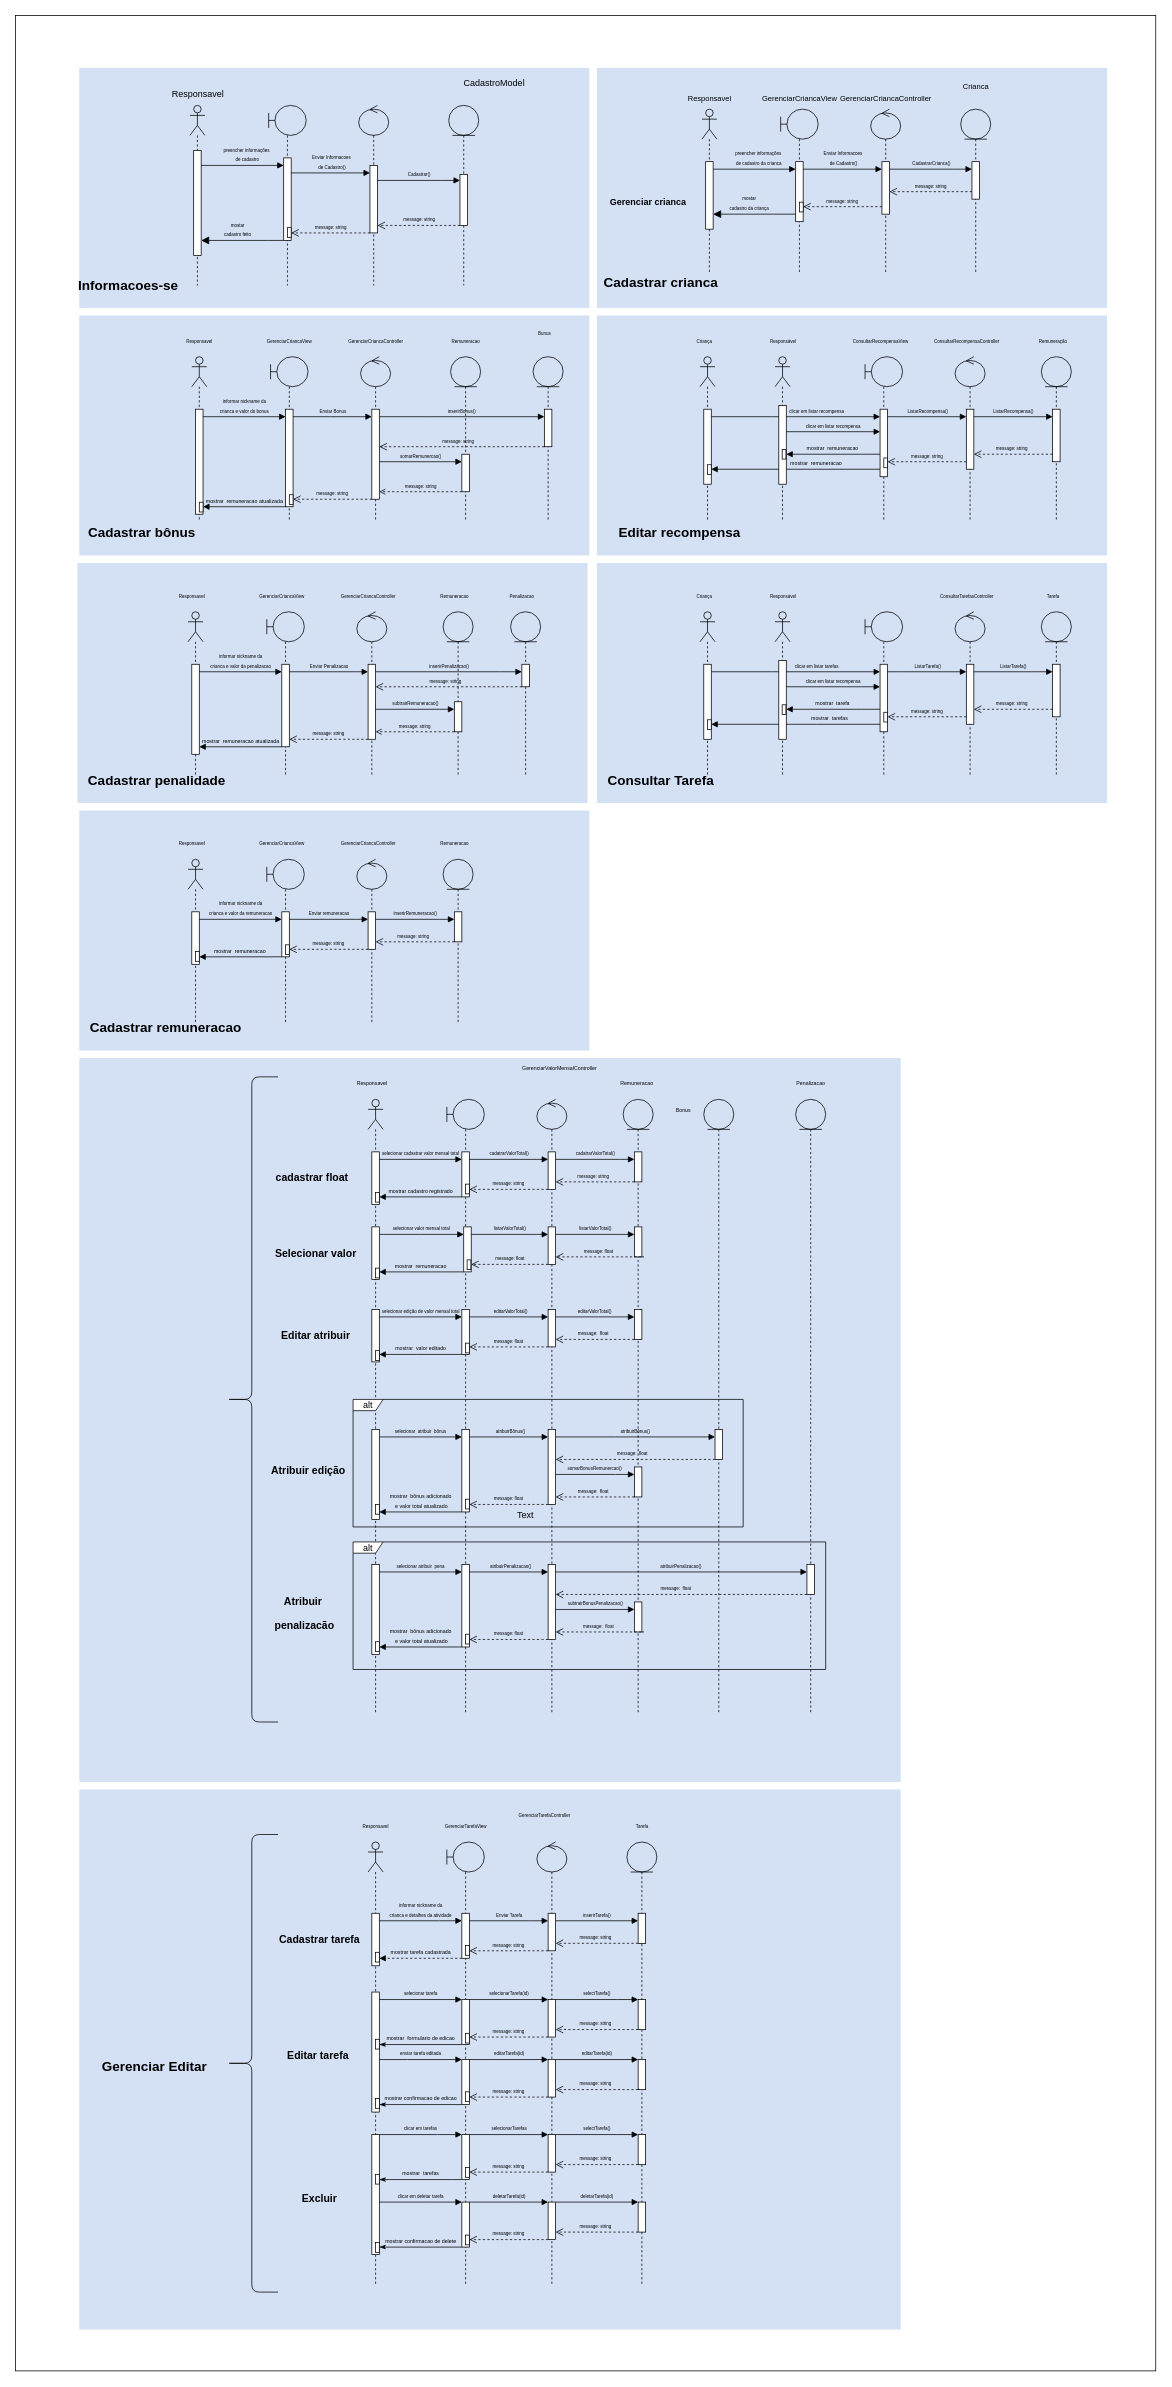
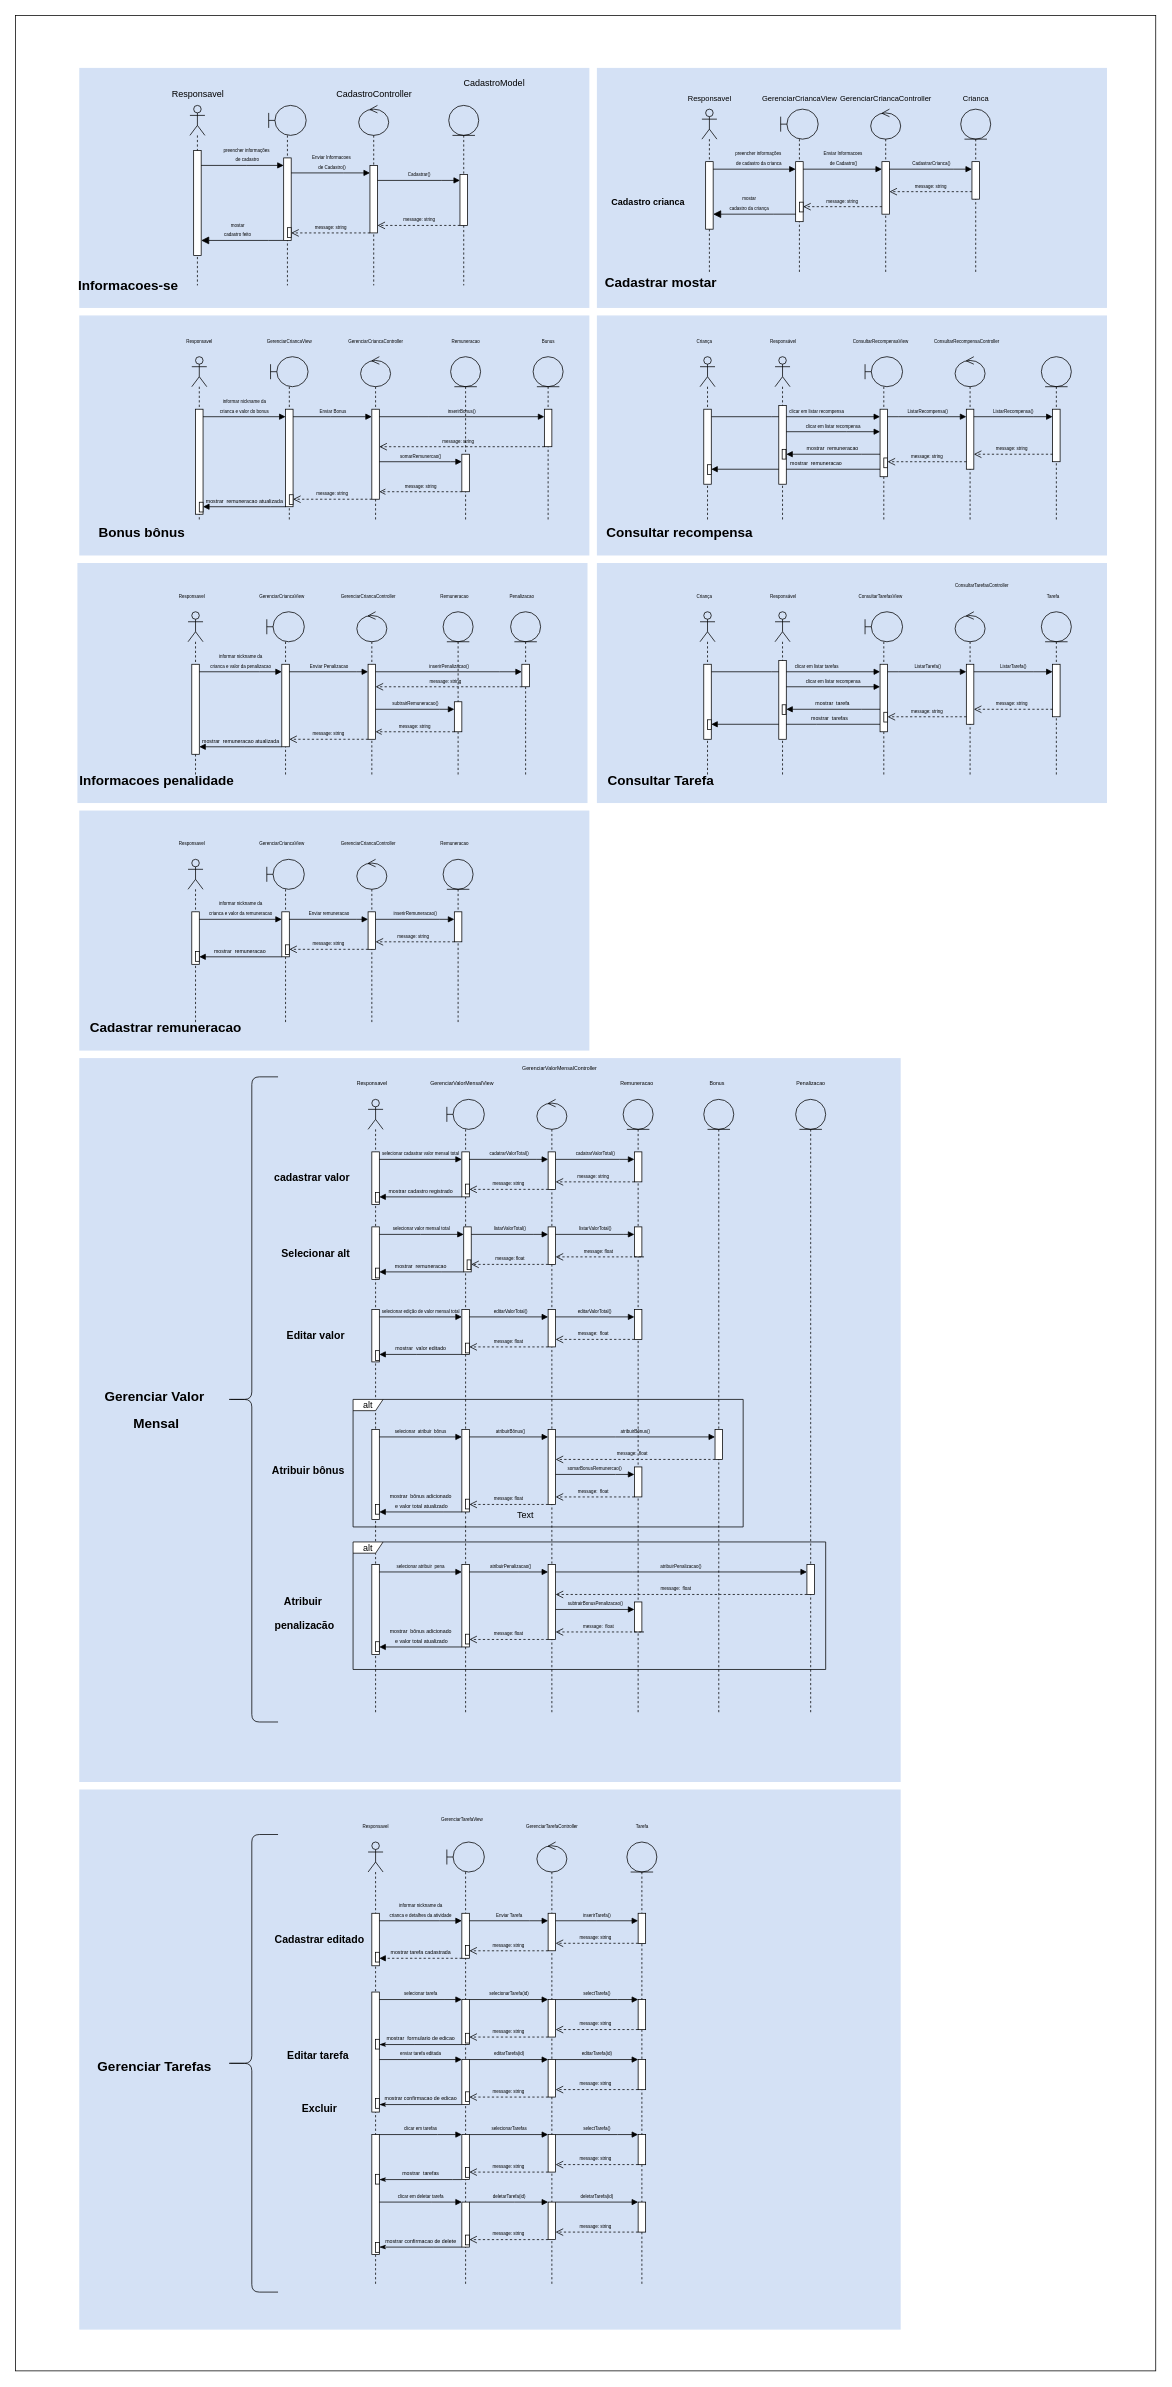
node "Crianca": moved (975, 87) -> (975, 98)
node "CadastroController": added
node "Gerenciar crianca": label "Gerenciar crianca" -> "Cadastro crianca"
node "Cadastrar crianca": label "Cadastrar crianca" -> "Cadastrar mostar"
node "Bunus": moved (544, 334) -> (548, 342)
node "Remuneração": removed
node "Cadastrar bônus": label "Cadastrar bônus" -> "Bonus bônus"
node "Editar recompensa": label "Editar recompensa" -> "Consultar recompensa"
node "ConsultarTarefasView": added
node "ConsultarTarefasController": moved (966, 597) -> (981, 585)
node "Cadastrar penalidade": label "Cadastrar penalidade" -> "Informacoes penalidade"
node "GerenciarValorMensalView": added
node "Bonus": moved (683, 1110) -> (717, 1084)
node "cadastrar float": label "cadastrar float" -> "cadastrar valor"
node "Selecionar valor": label "Selecionar valor" -> "Selecionar alt"
node "Editar atribuir": label "Editar atribuir" -> "Editar valor"
node "Gerenciar Valor Mensal": added
node "Atribuir edição": label "Atribuir edição" -> "Atribuir bônus"
node "GerenciarTarefaController": moved (544, 1815) -> (552, 1827)
node "GerenciarTarefaView": moved (465, 1827) -> (462, 1819)
node "Cadastrar tarefa": label "Cadastrar tarefa" -> "Cadastrar editado"
node "Gerenciar Editar": label "Gerenciar Editar" -> "Gerenciar Tarefas"
node "Excluir": moved (319, 2198) -> (319, 2108)
